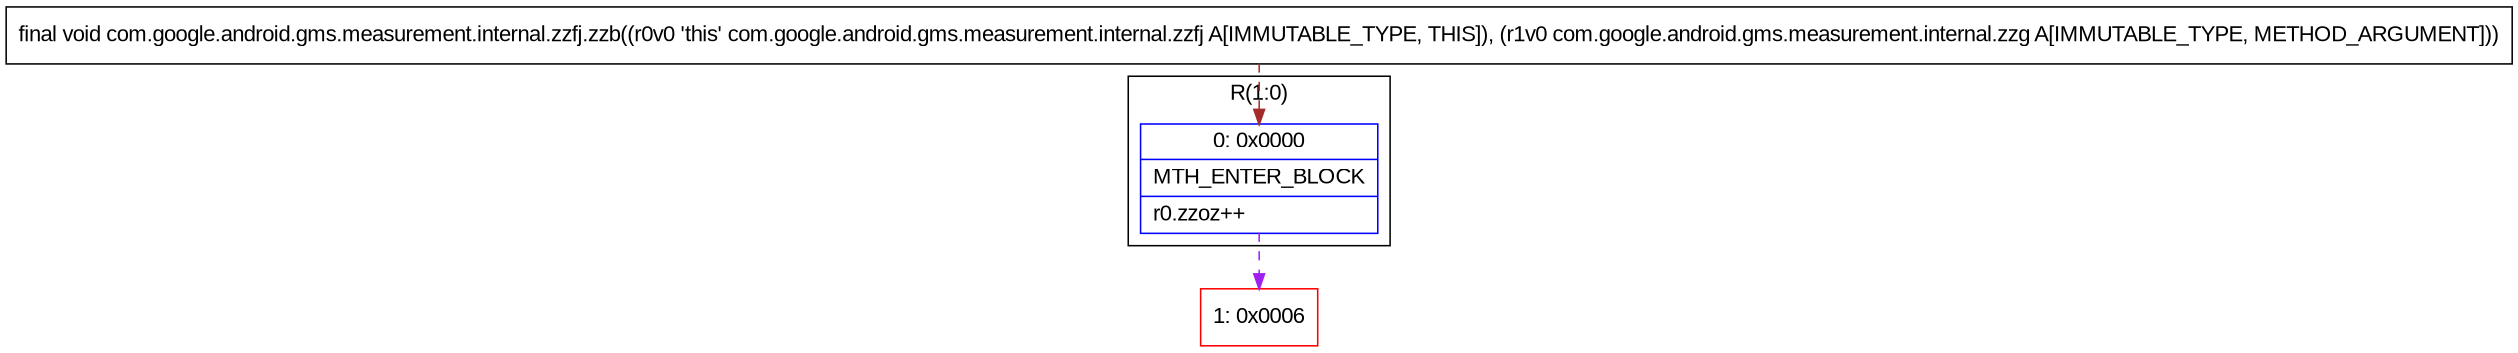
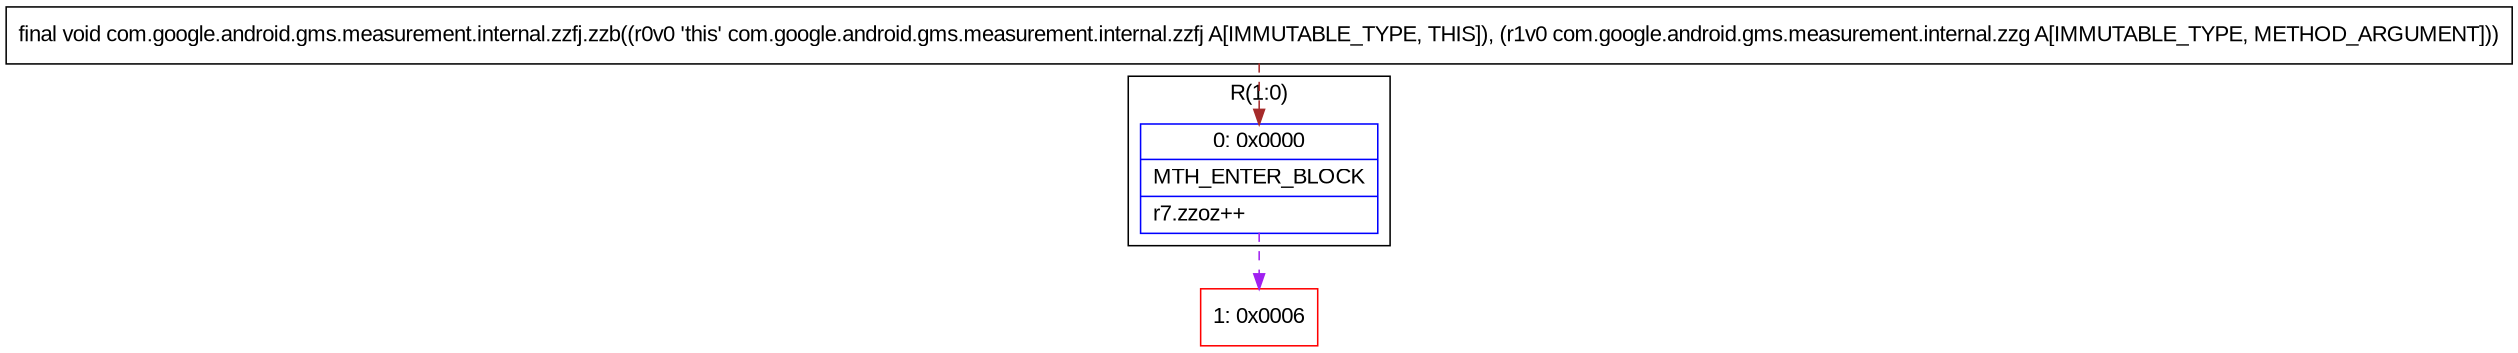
node "0: 0x0000": text "r0.zzoz++" -> "r7.zzoz++"
